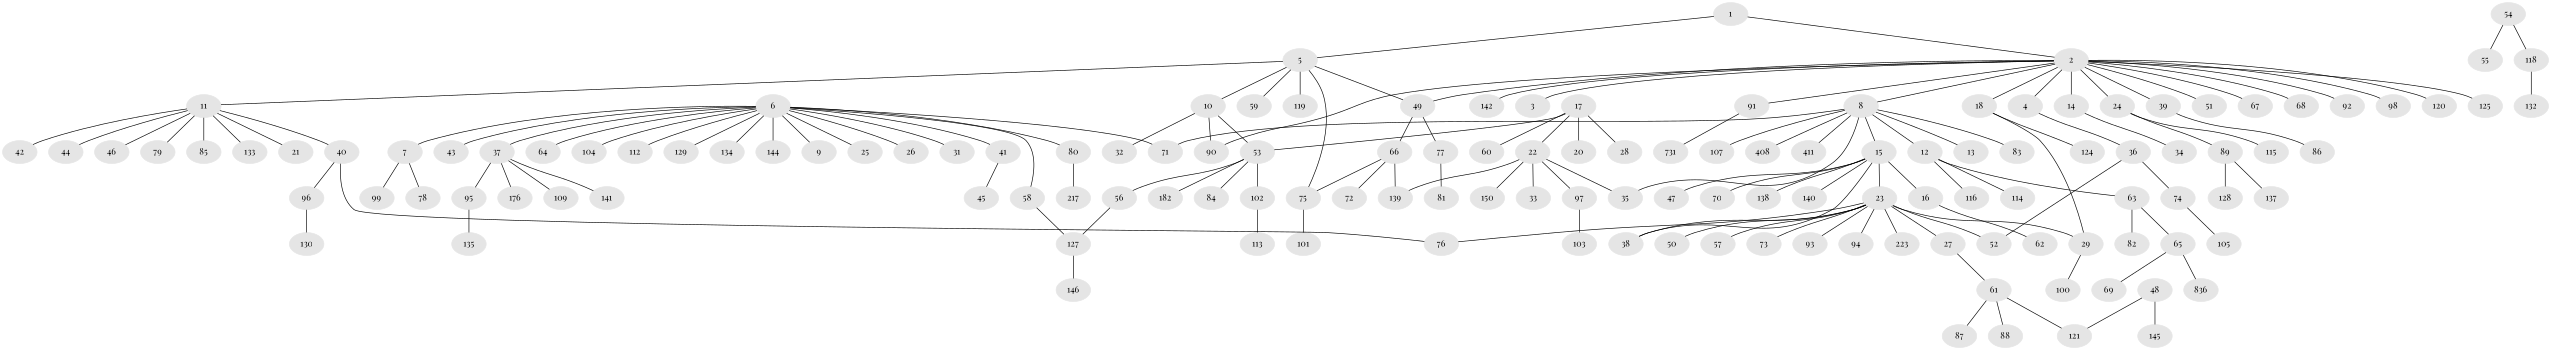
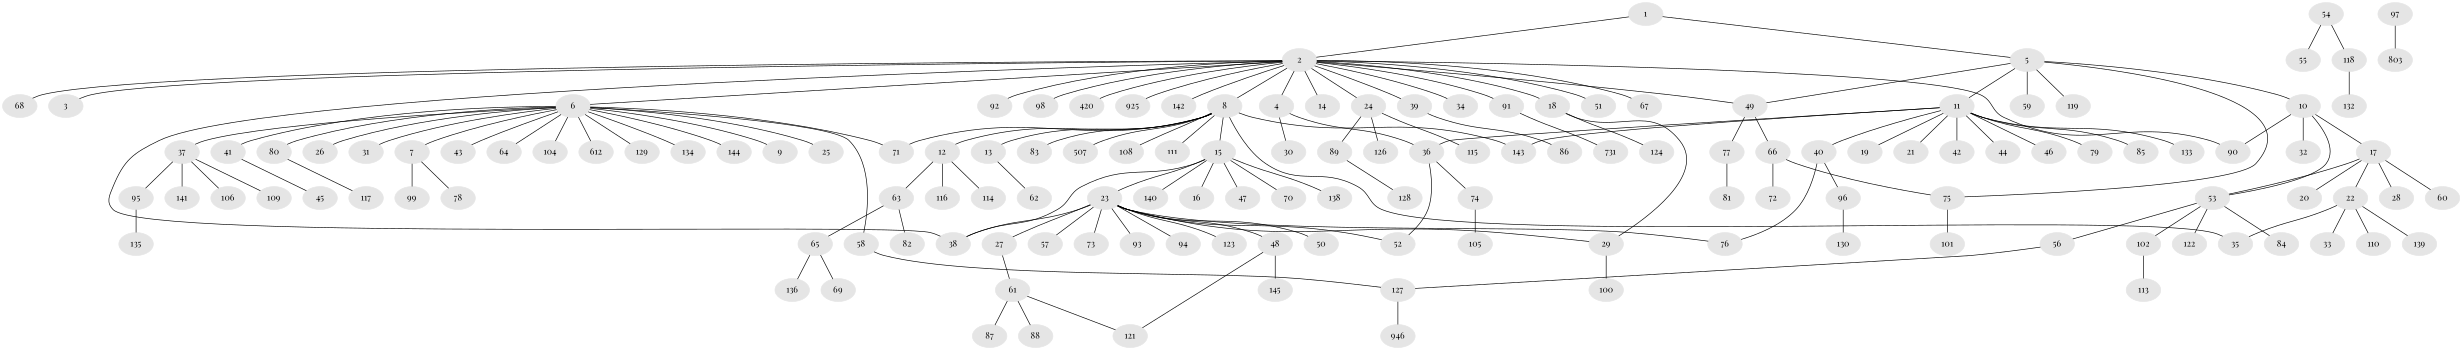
edge "2" -- "6": added
node "120": label "120" -> "420"
node "125": label "125" -> "925"
edge "2" -- "38": added
edge "14" -- "34": now "2" -- "34"
edge "10" -- "17": added
edge "11" -- "36": added
node "112": label "112" -> "612"
node "30": added
node "126": added
node "143": added
node "107": label "107" -> "507"
node "408": label "408" -> "108"
node "411": label "411" -> "111"
node "19": added
edge "66" -- "139": removed
edge "22" -- "97": removed
node "176": label "176" -> "106"
node "217": label "217" -> "117"
node "182": label "182" -> "122"
node "150": label "150" -> "110"
node "137": removed
edge "16" -- "62": now "13" -- "62"
edge "23" -- "48": added
node "103": label "103" -> "803"
node "223": label "223" -> "123"
node "146": label "146" -> "946"
node "836": label "836" -> "136"
